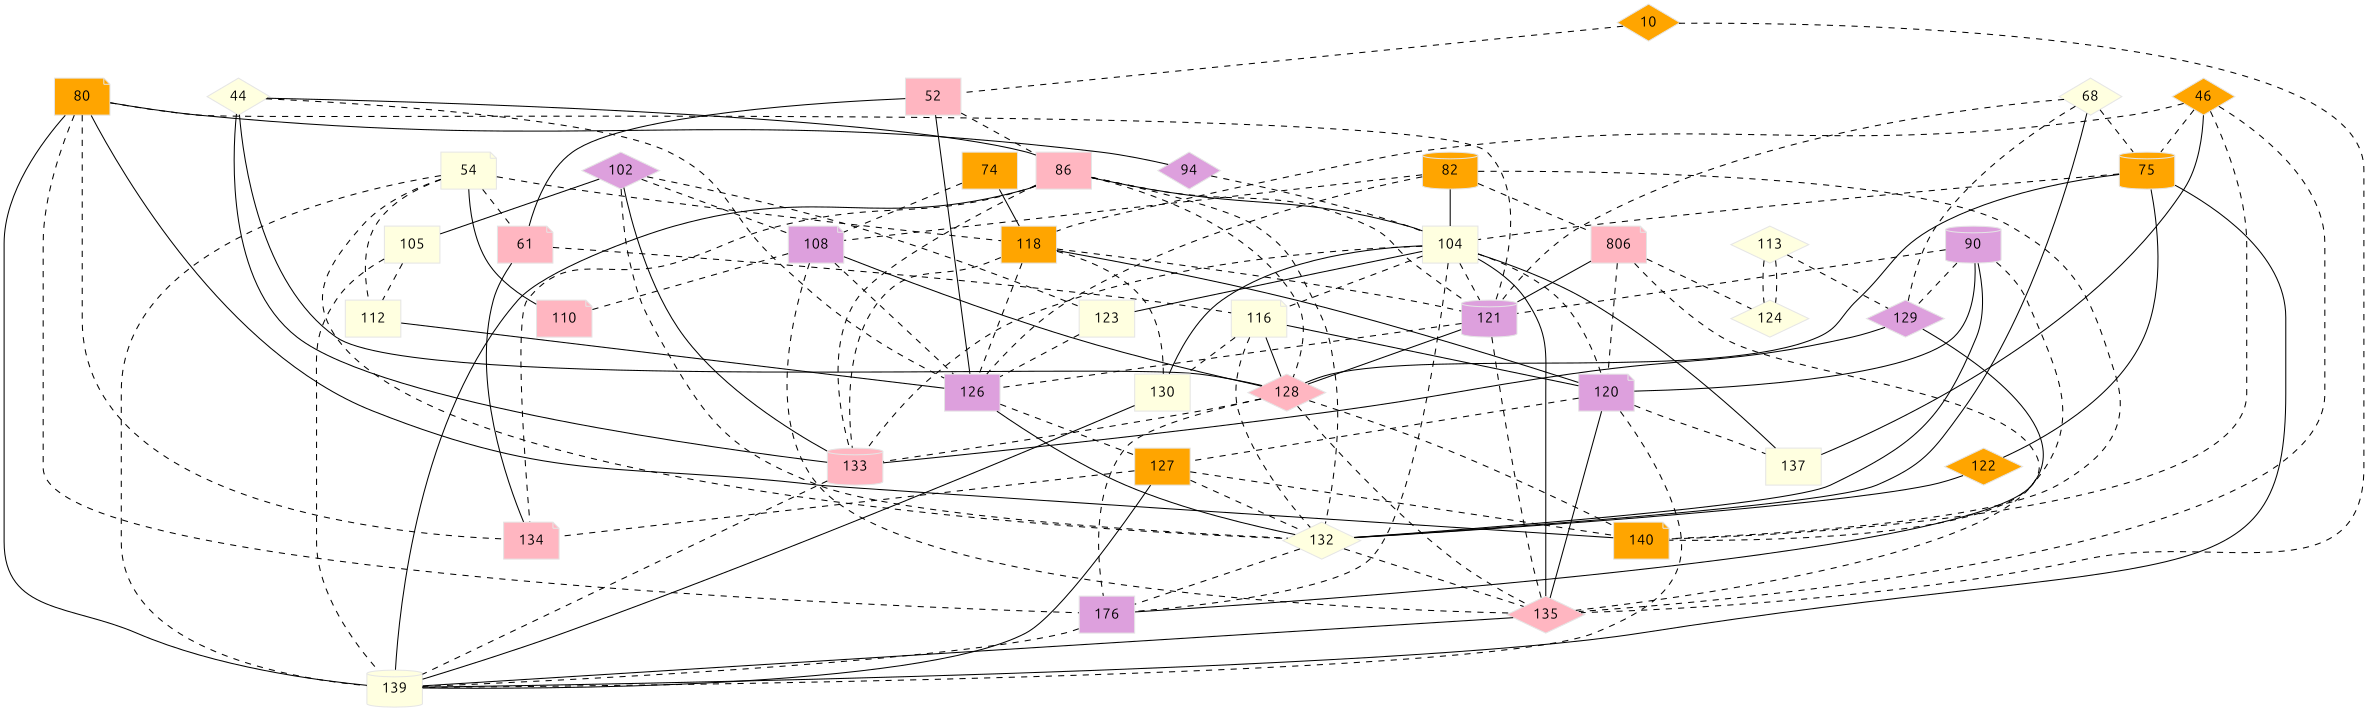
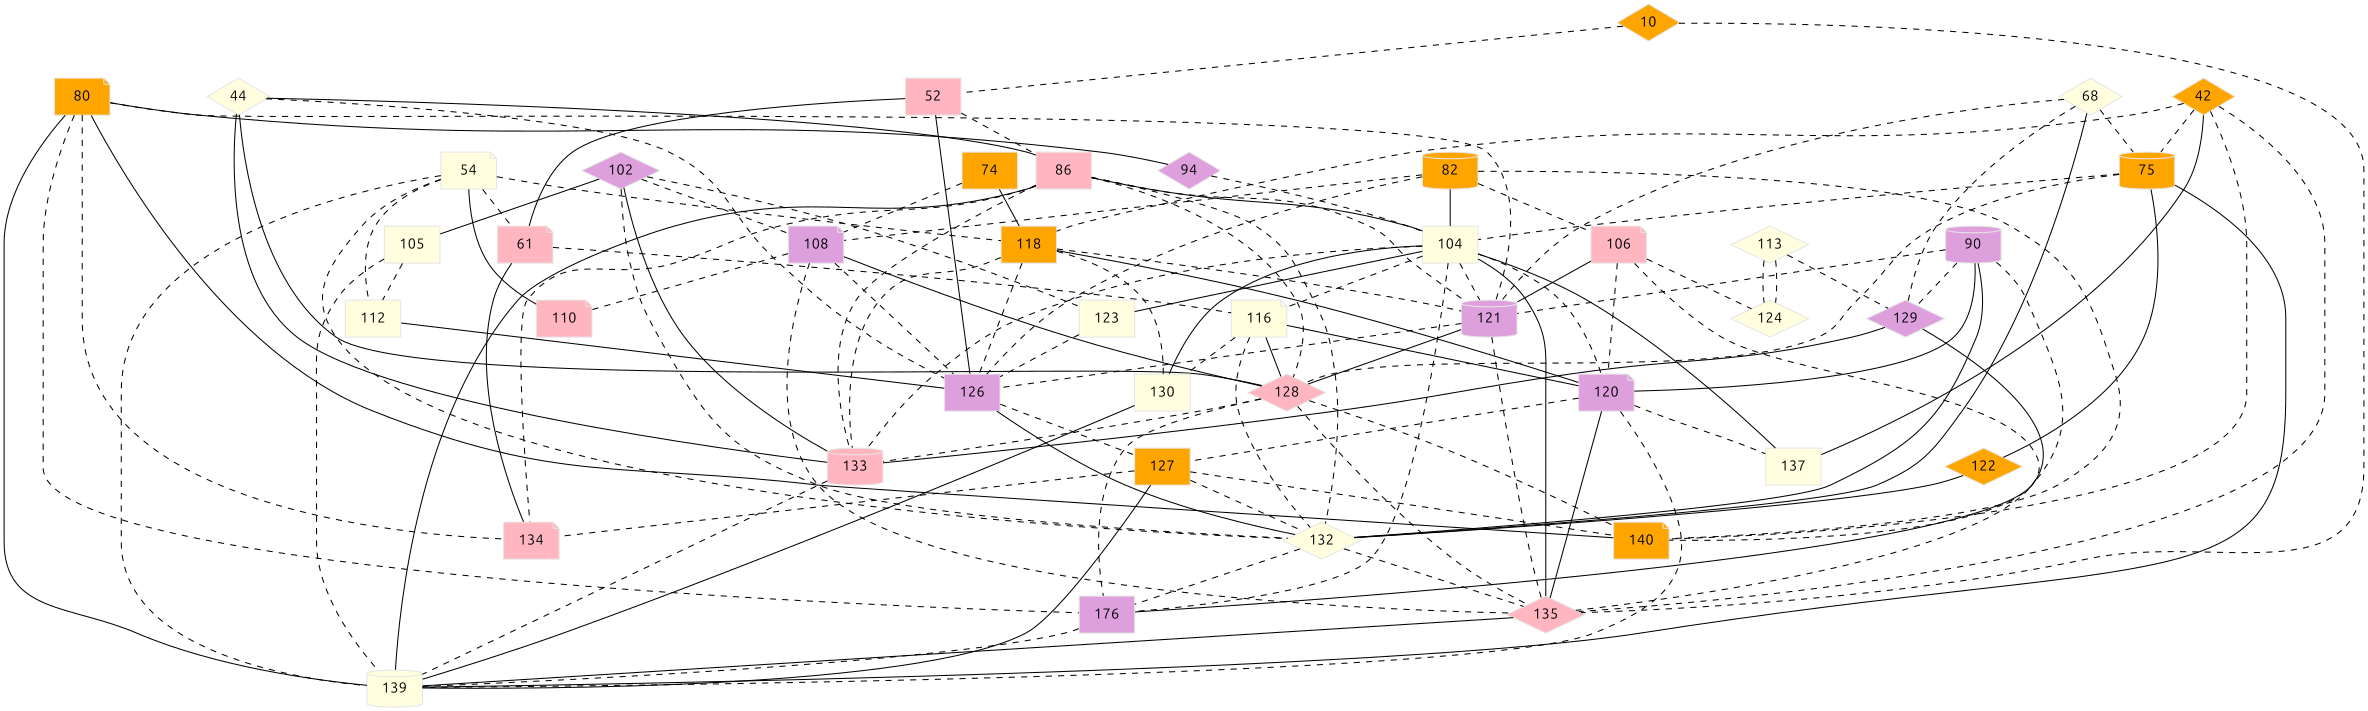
node "46": label "46" -> "42"
node "806": label "806" -> "106"
edge "75" -- "128": style solid -> dashed
